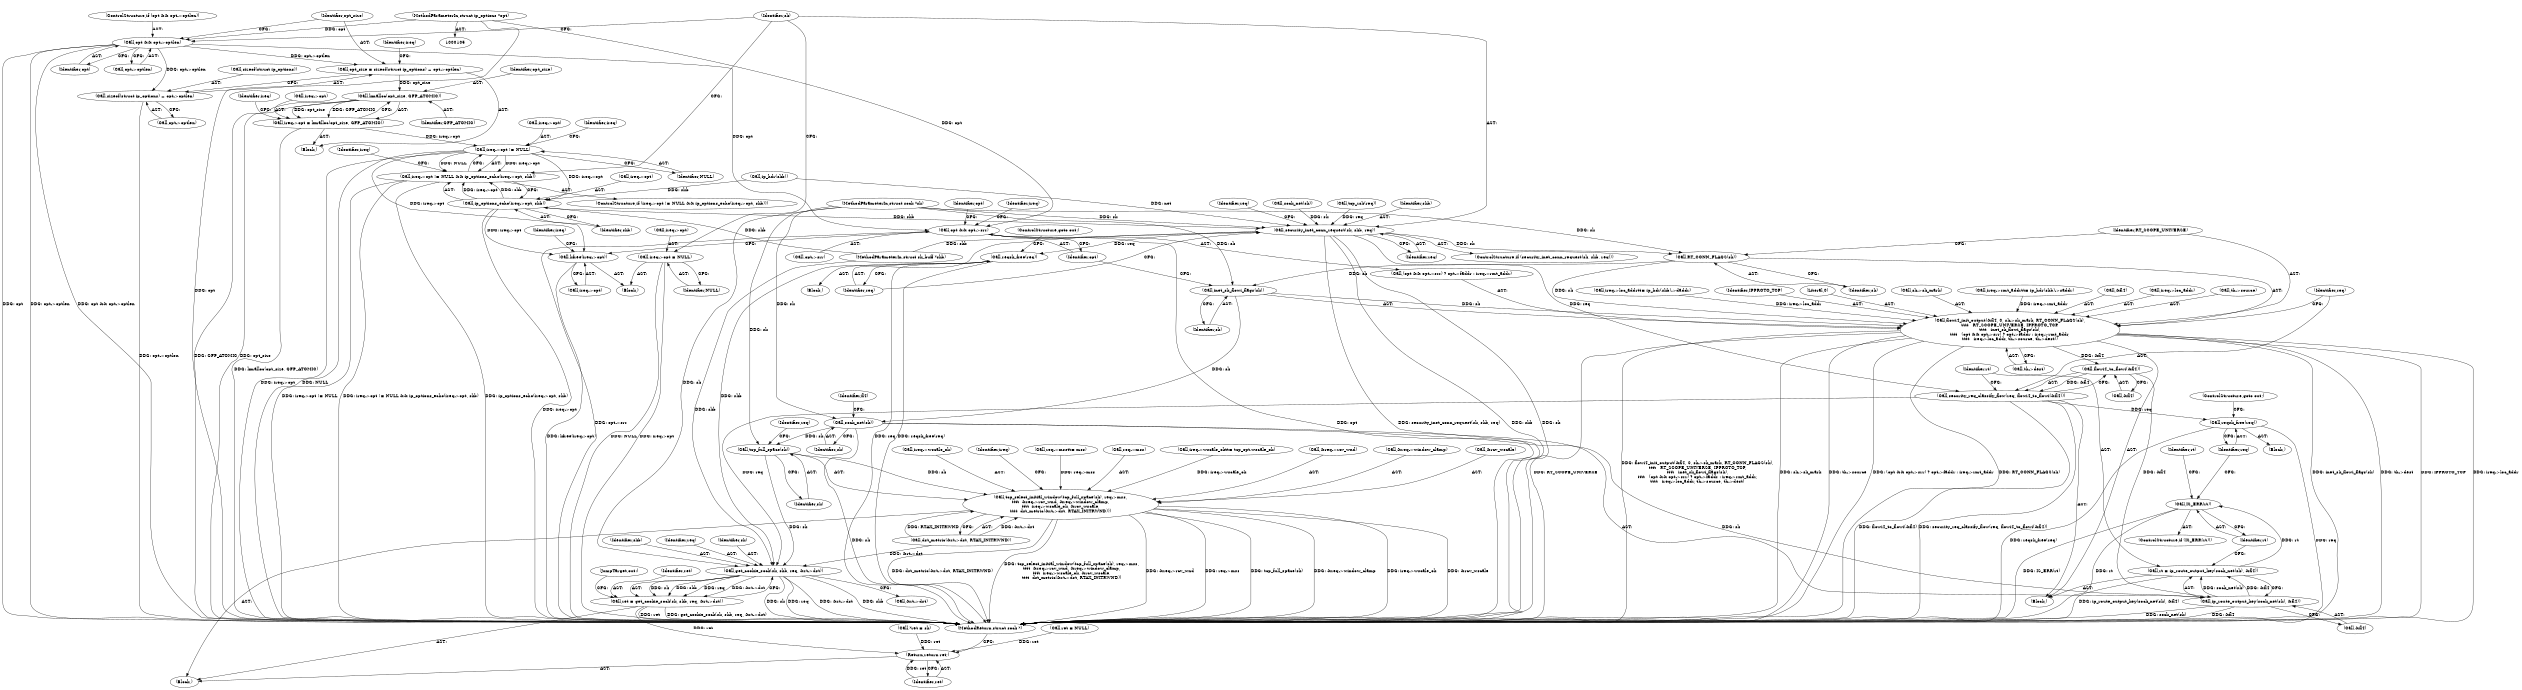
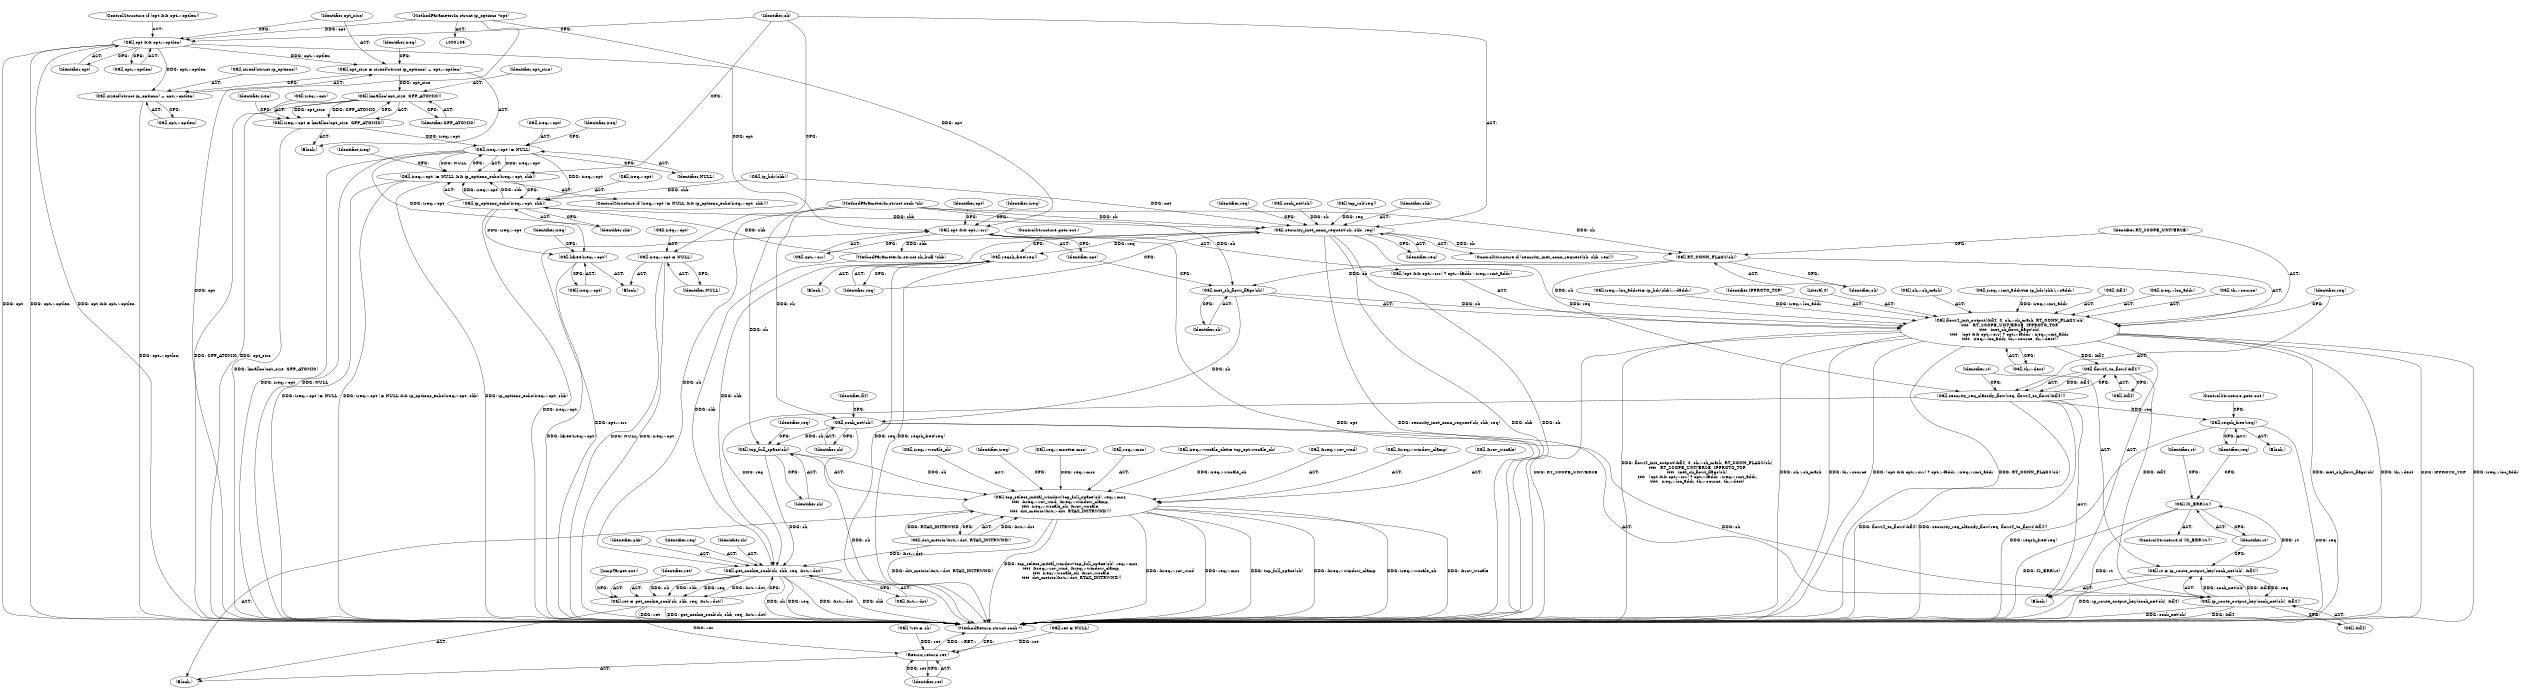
edge "(Call,kmalloc(opt_size, GFP_ATOMIC))" -> "(Identifier,GFP_ATOMIC)": added, label "CFG:"
edge "(MethodParameterIn,struct sk_buff *skb)" -> "(Call,security_inet_conn_request(sk, skb, req))": reversed
edge "(Call,opt && opt->srr)" -> "(Call,kfree(ireq->opt))": now "(Call,opt && opt->srr)" -> "(Call,opt->srr)"
edge "(Call,&rt->dst)" -> "(Call,get_cookie_sock(sk, skb, req, &rt->dst))": added, label "AST:"
edge "(Call,rt = ip_route_output_key(sock_net(sk), &fl4))" -> "(Call,ip_route_output_key(sock_net(sk), &fl4))": label "CFG: " -> "DDG: req"
edge "(Return,return ret;)" -> "(MethodReturn,struct sock *)": added, label "DDG: <RET>"
